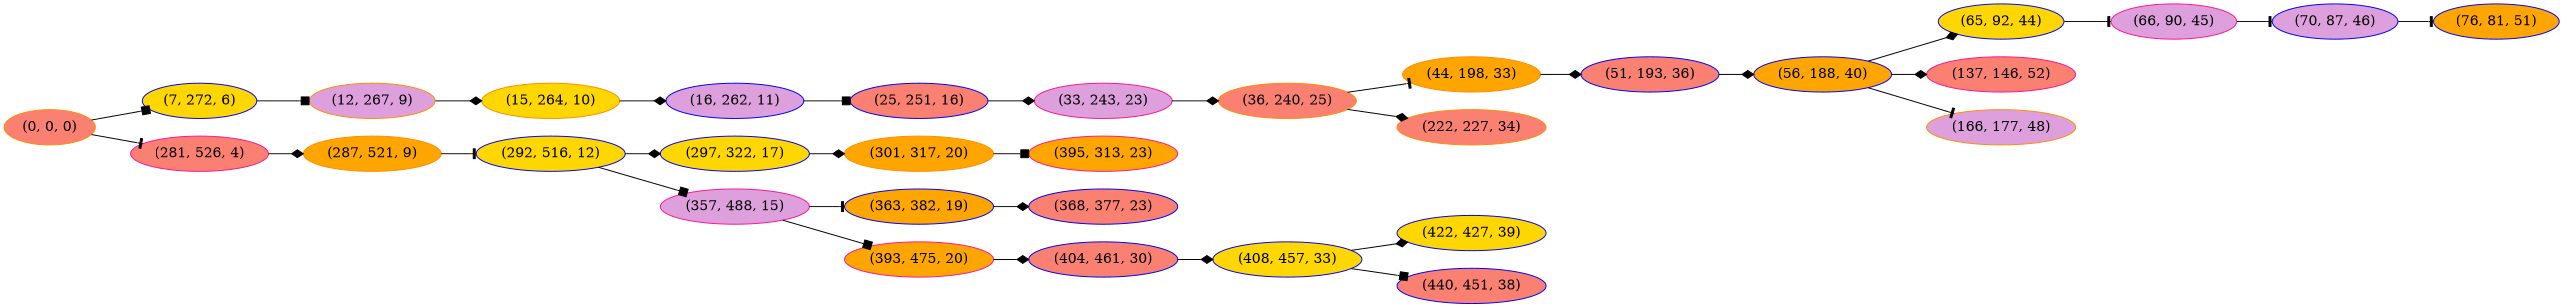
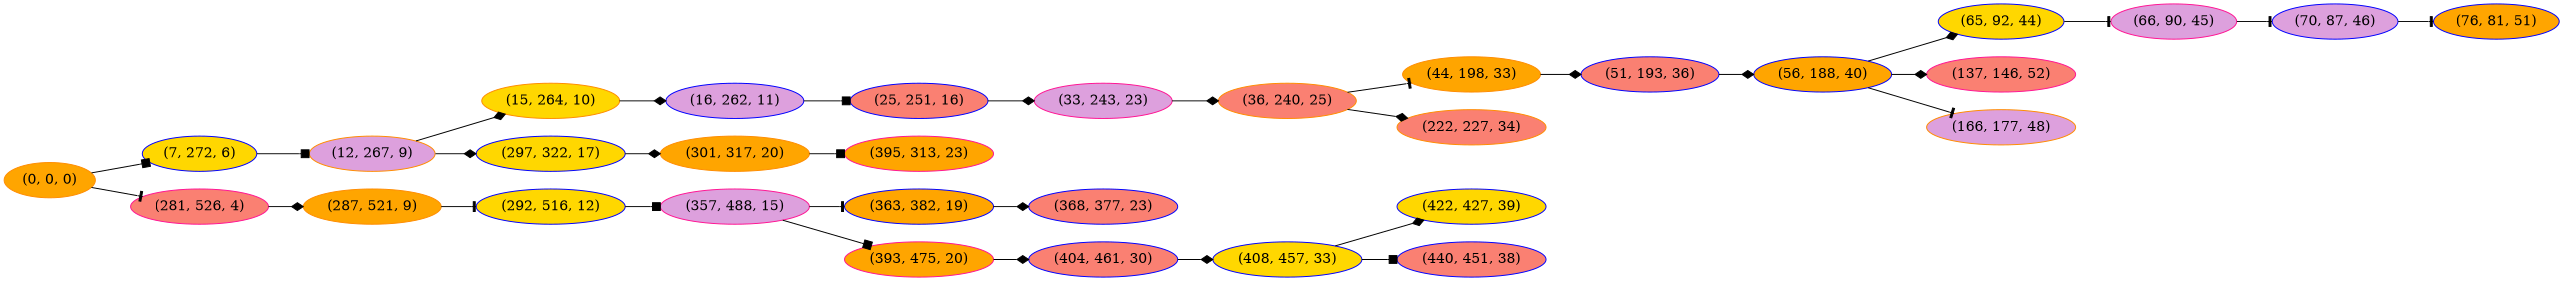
node "(0, 0, 0)": fillcolor salmon -> orange
edge "(292, 516, 12)" -> "(297, 322, 17)": now "(12, 267, 9)" -> "(297, 322, 17)"
